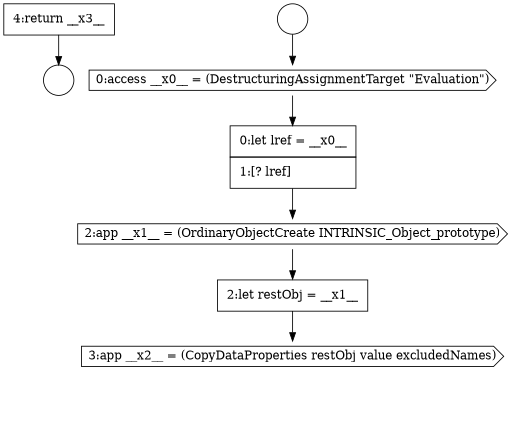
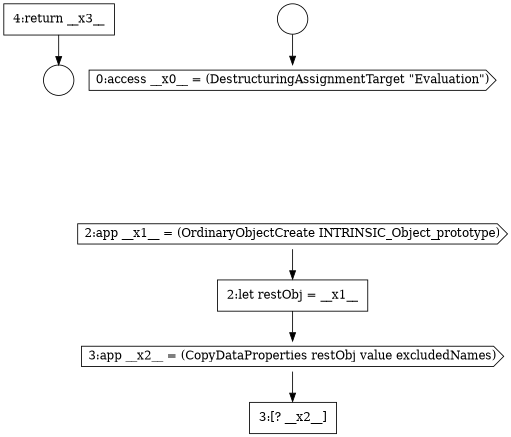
node "0:let lref = __x0__": removed
node "3:[? __x2__]": added
